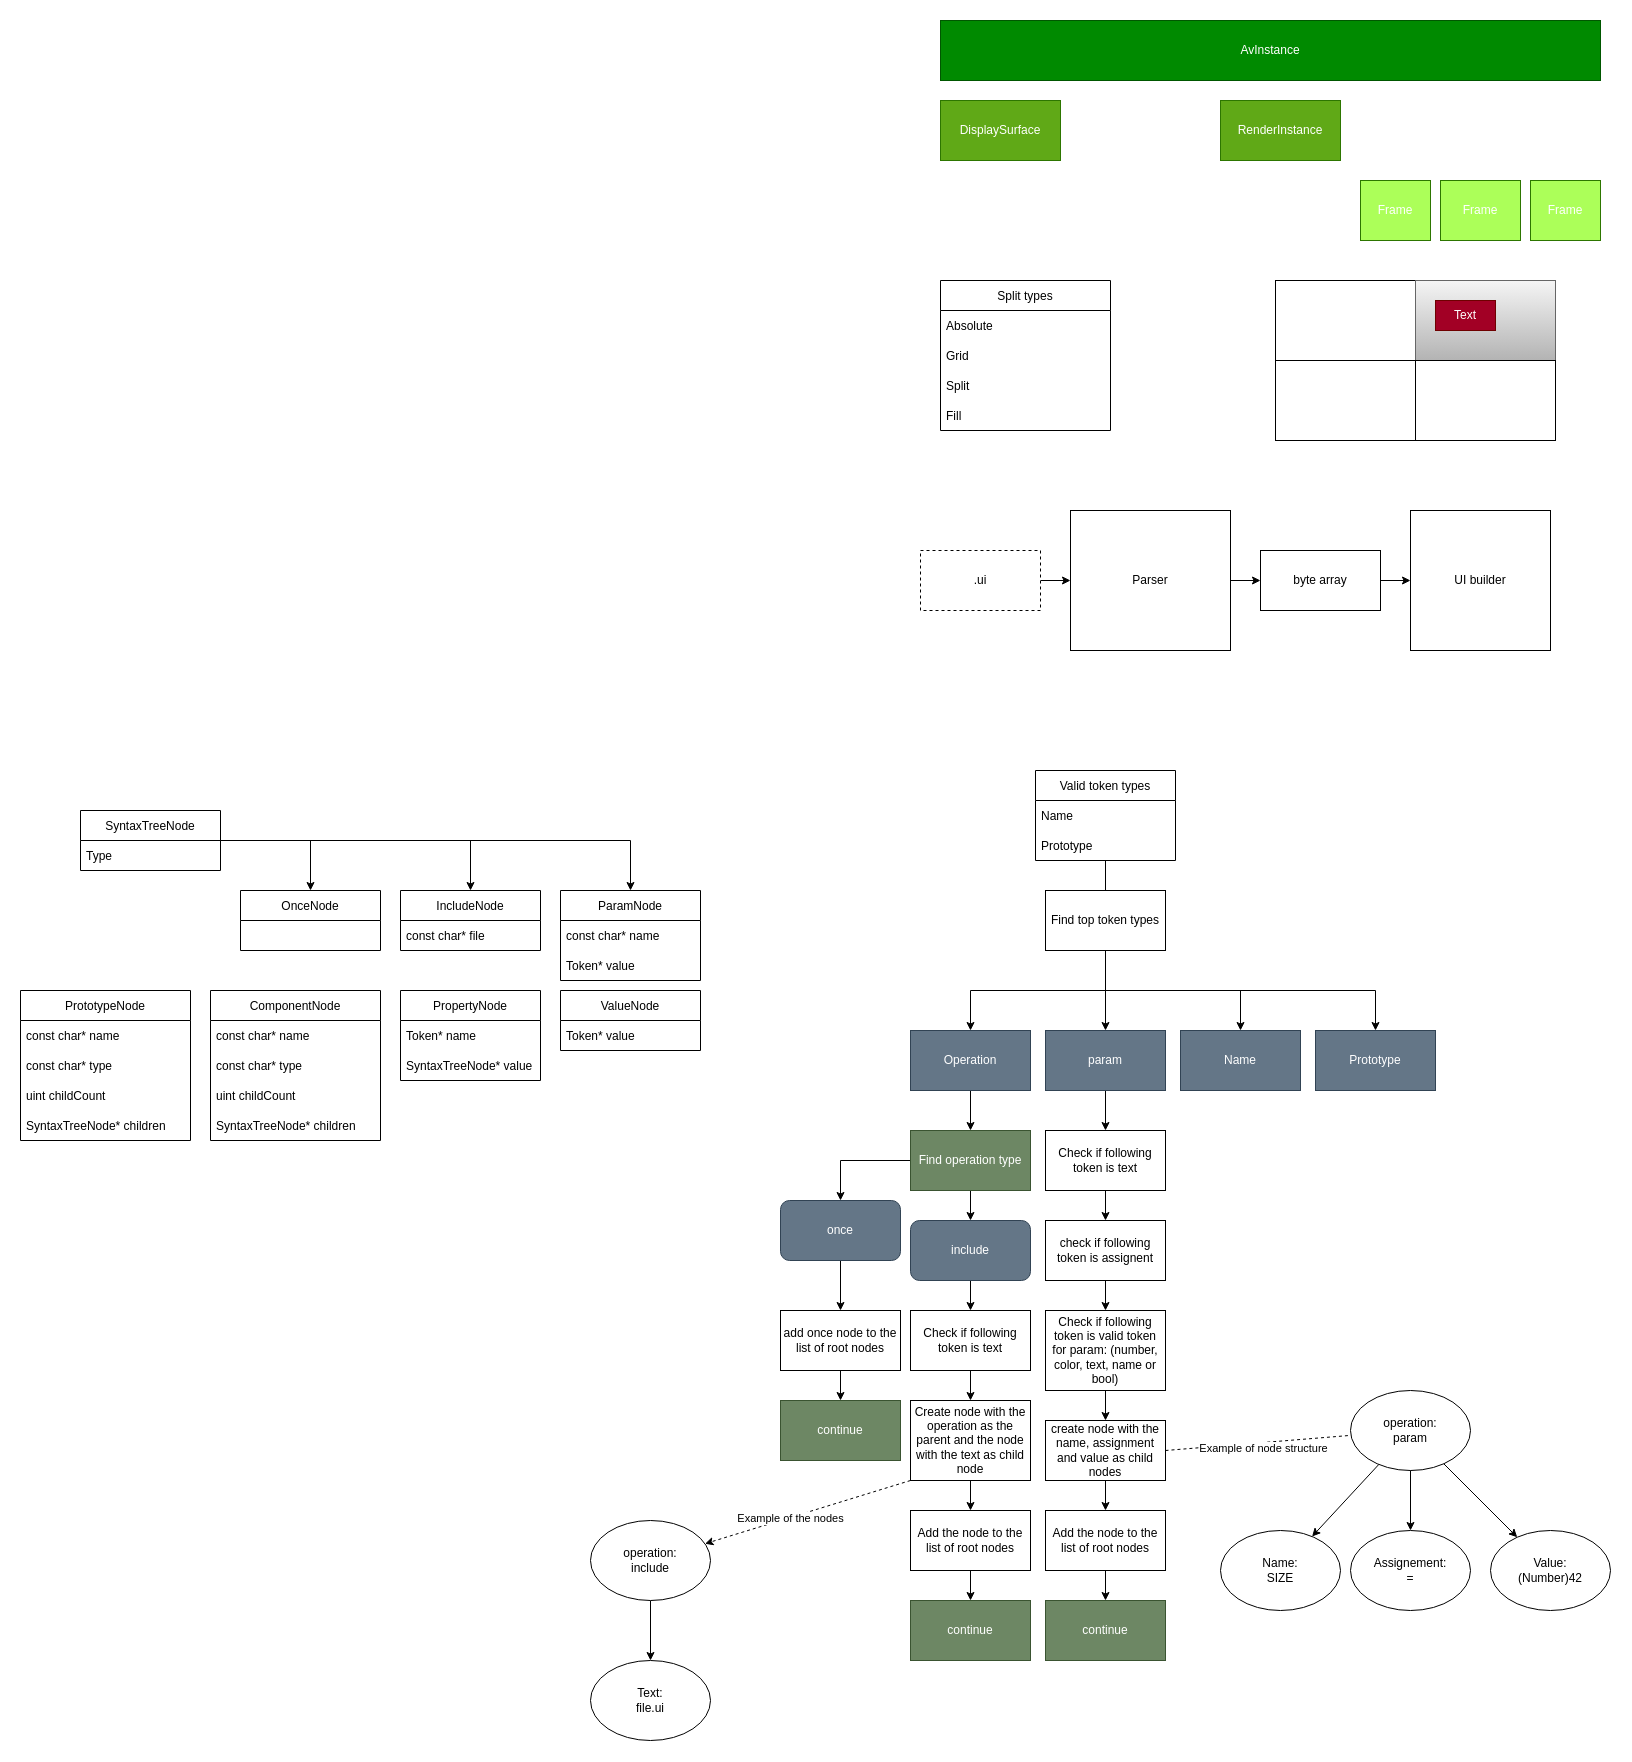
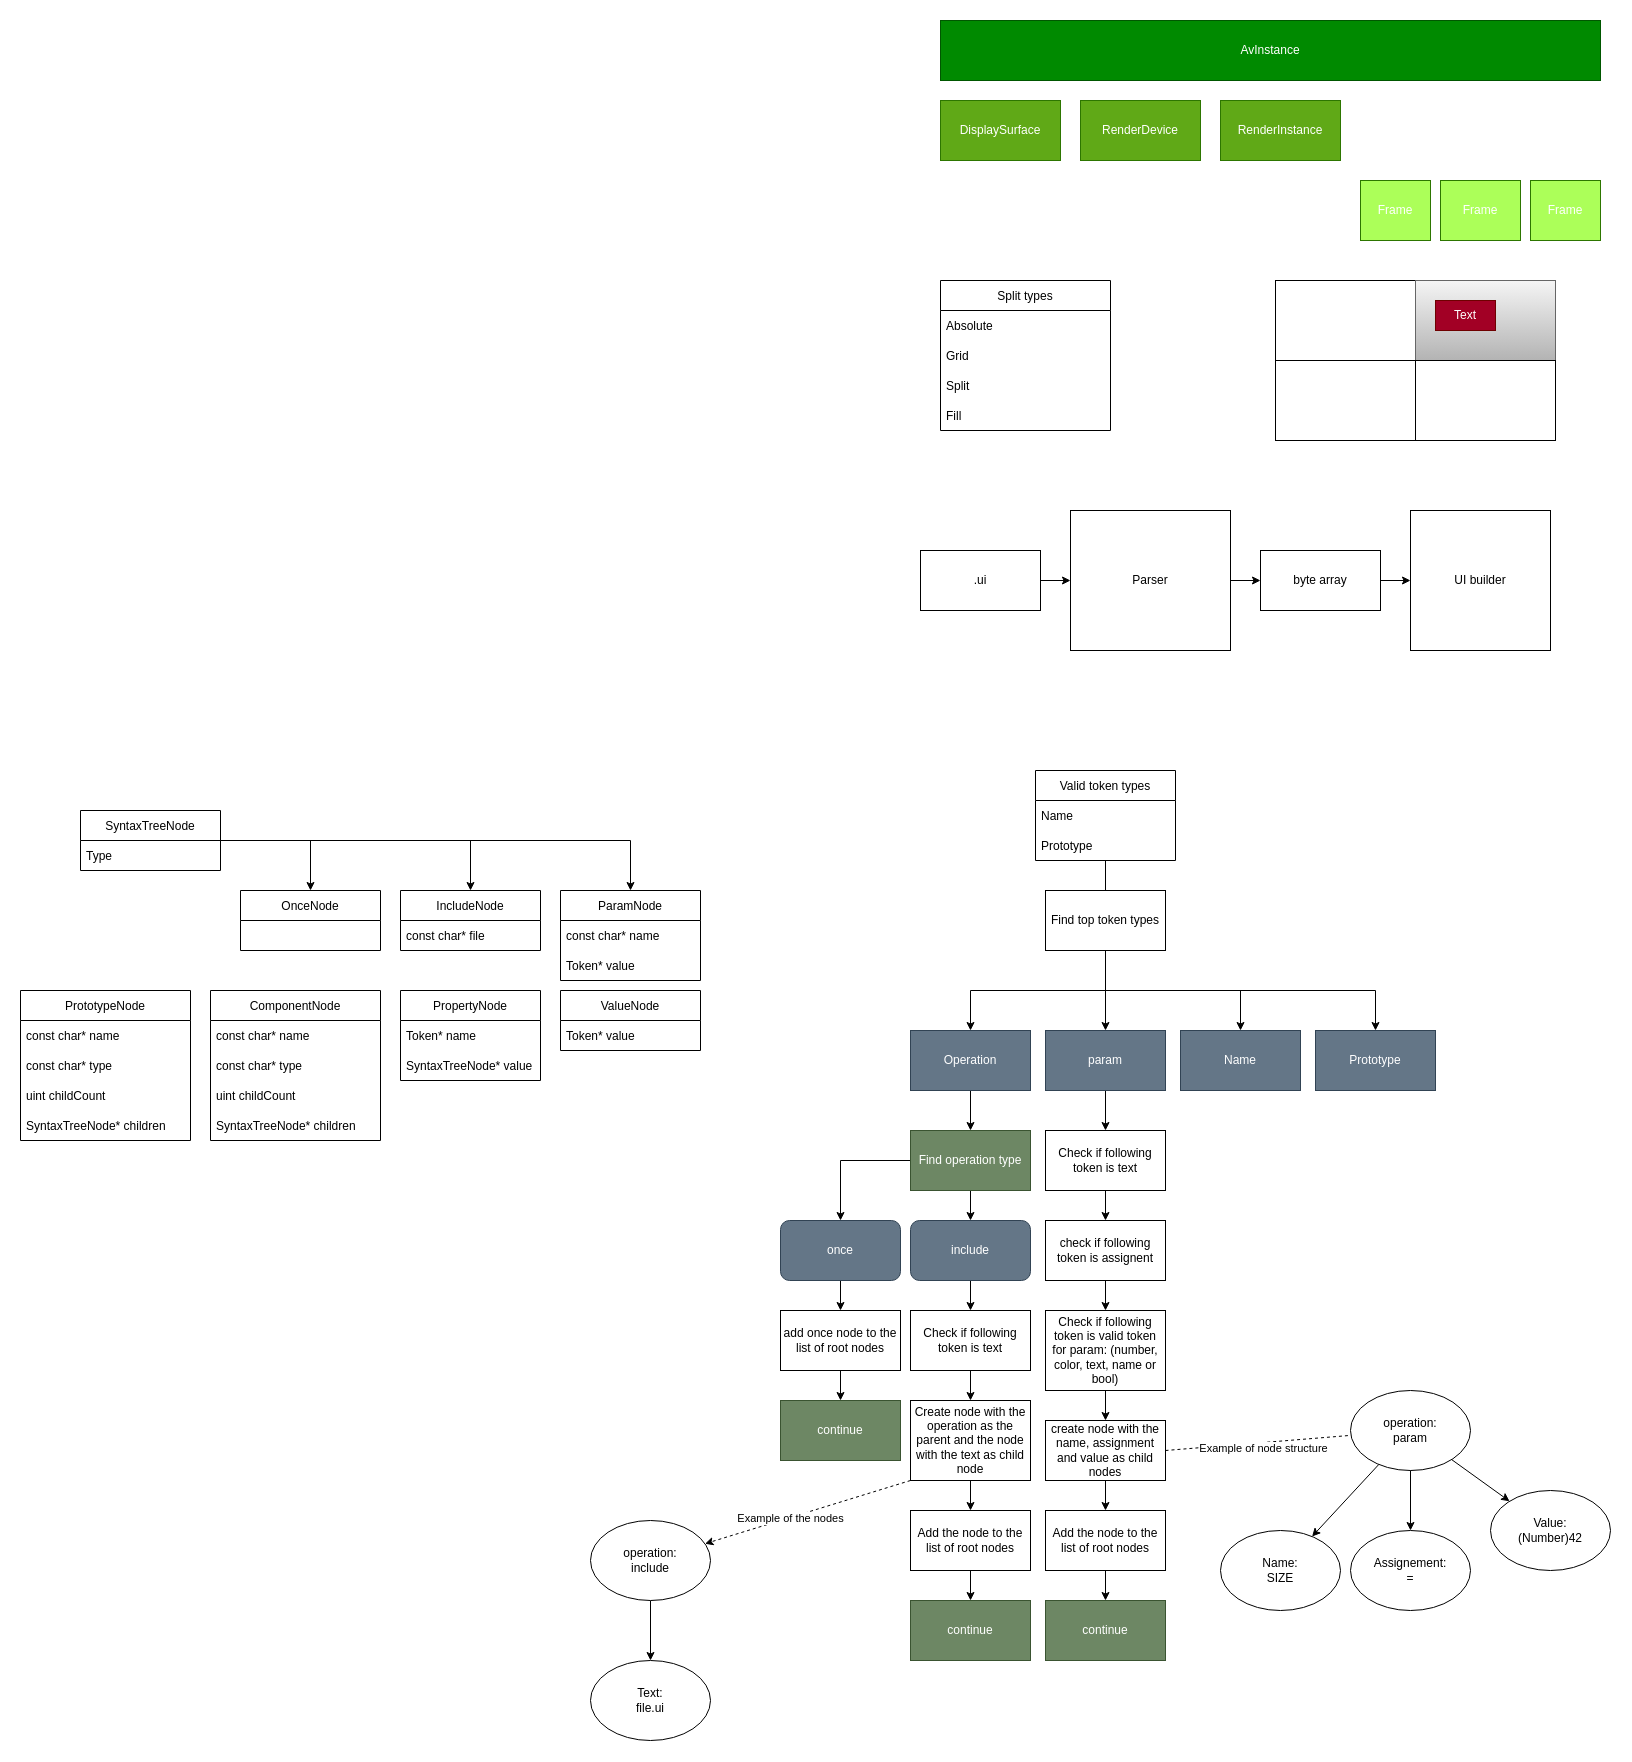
node "RenderDevice": added
node ".ui": style dashed -> solid
node "once": moved (841, 1231) -> (841, 1251)
node "Value: (Number)42": moved (1551, 1571) -> (1551, 1531)
